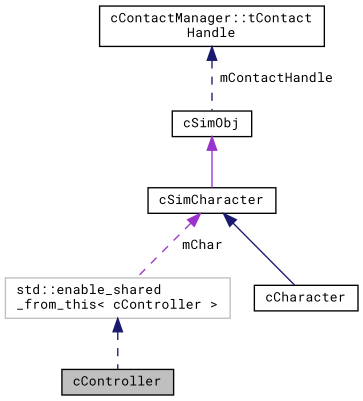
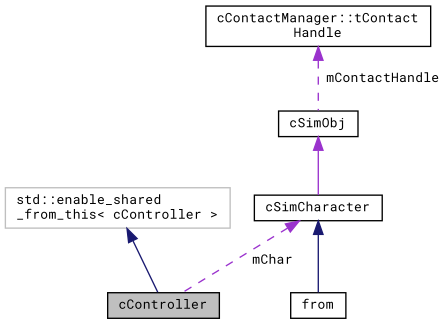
edge "cSimObj" -> "cContactManager::tContact Handle": color midnightblue -> darkorchid3
edge "std::enable_shared _from_this< cController >" -> "cSimCharacter": now "cController" -> "cSimCharacter"
node "cCharacter": label "cCharacter" -> "from"
edge "cController" -> "std::enable_shared _from_this< cController >": style dashed -> solid
